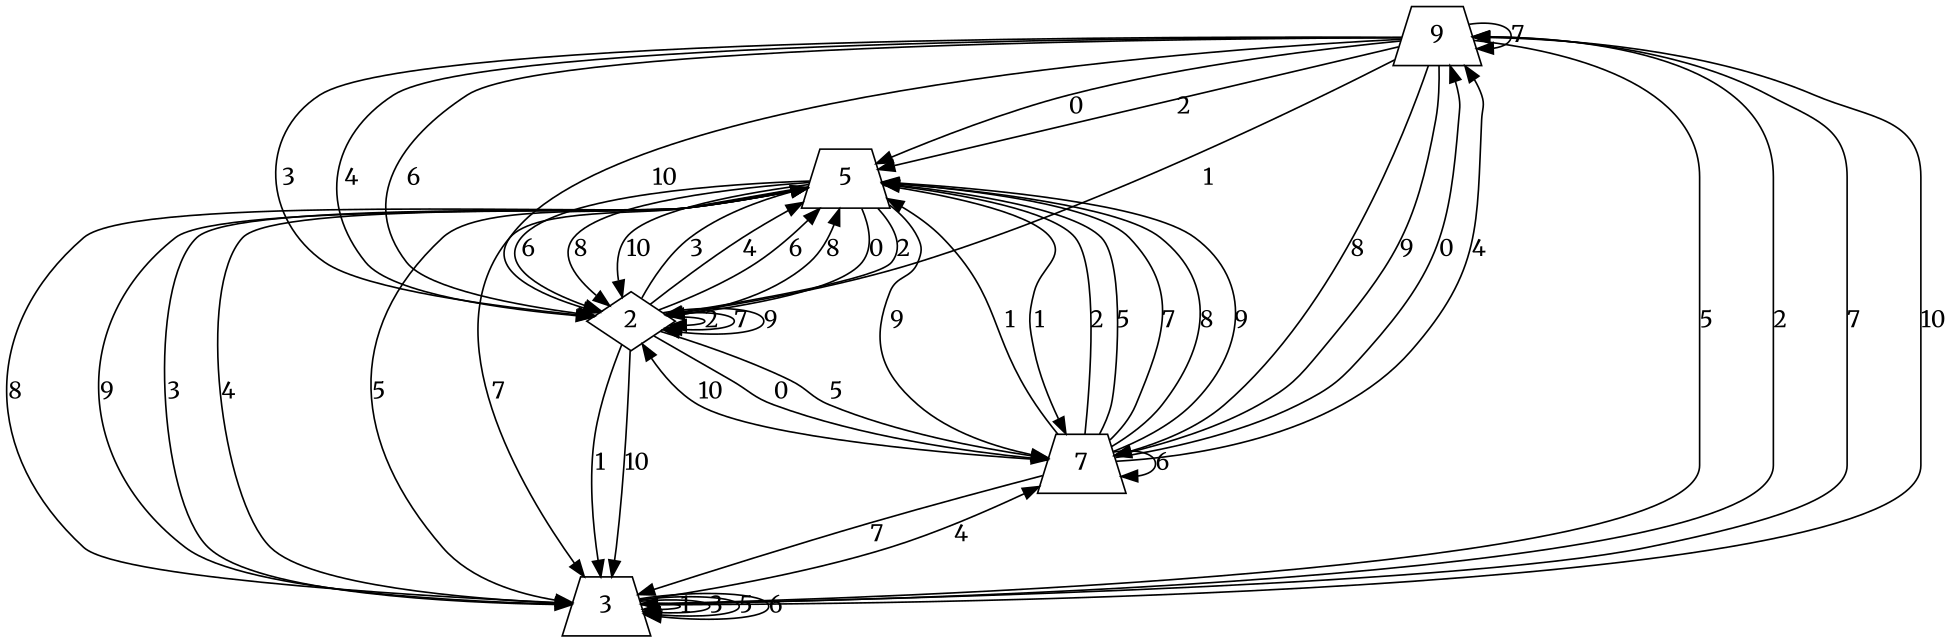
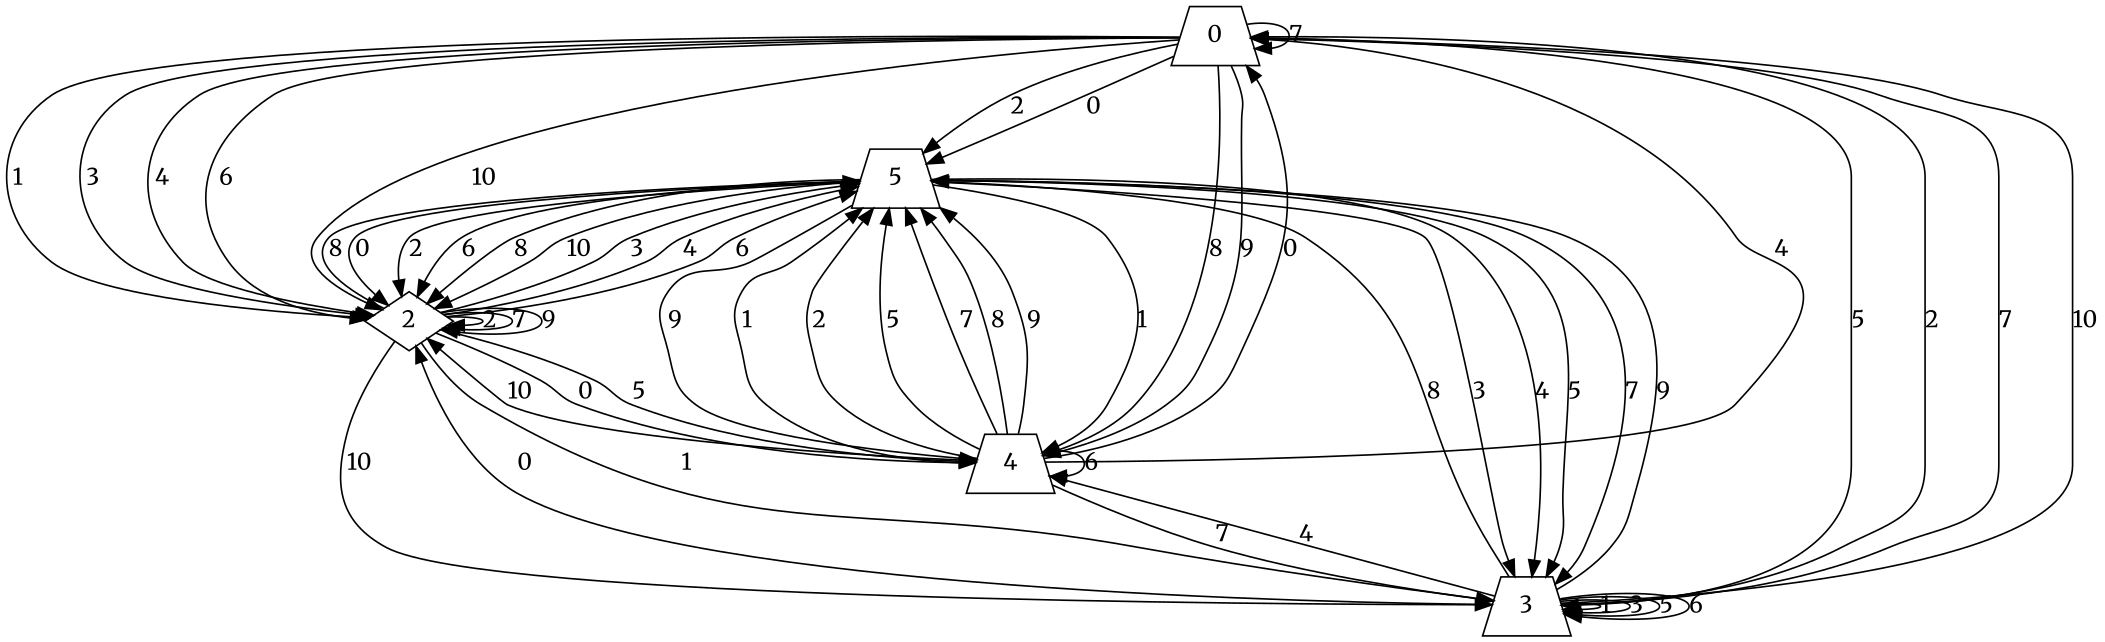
node "9": label "9" -> "0"
node "7": label "7" -> "4"
edge "3" -> "2": added, label "0"
